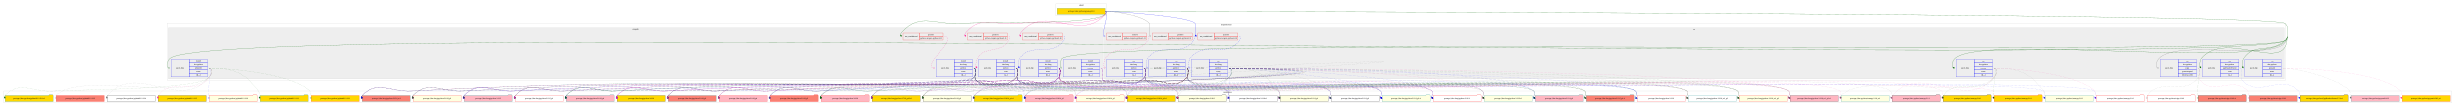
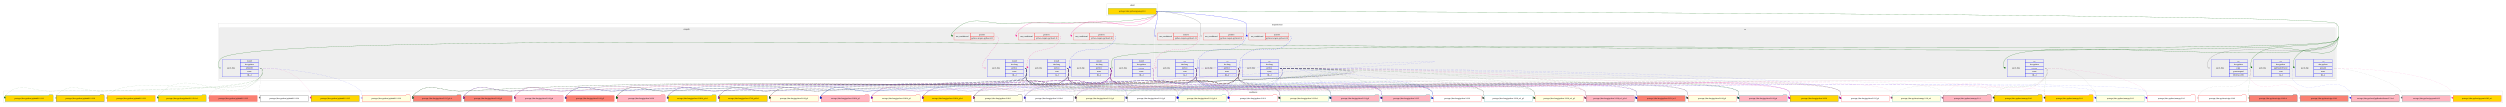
node "portage://dev-python/pybind11-2.12.0": added
node "portage://dev-lang/python-3.9.19_p5": shape folder -> box
node "portage://dev-lang/python-3.8.19_p2": color black -> red
node "portage://dev-lang/python-3.10.14_p3-r1": color black -> red
node "portage://dev-python/CppHeaderParser-2.7.4-r1": fillcolor gold -> lightpink
